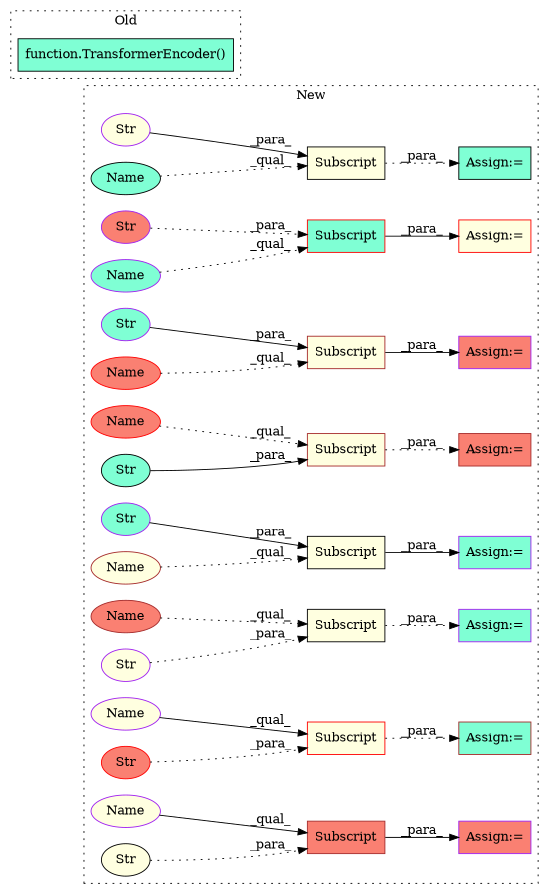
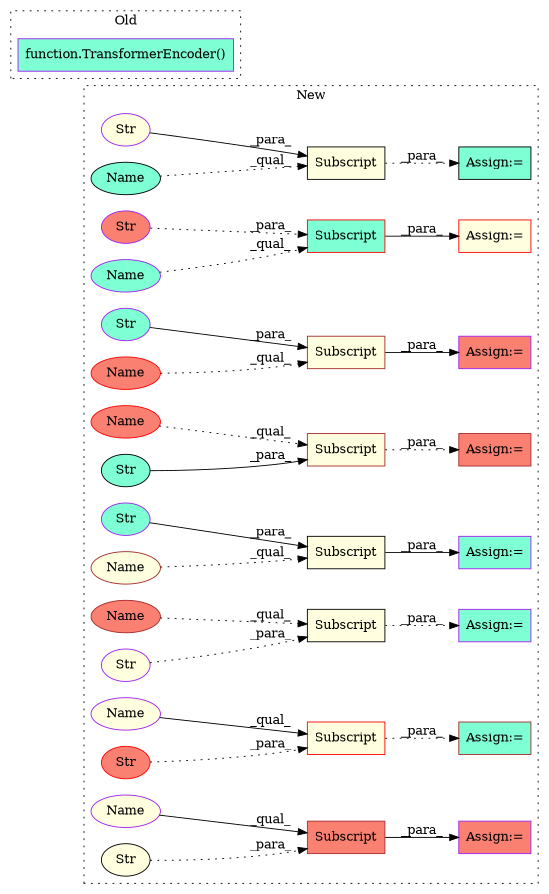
node "function.TransformerEncoder()": color black -> purple
